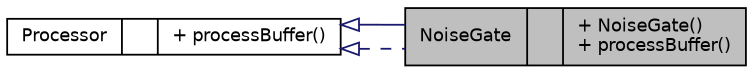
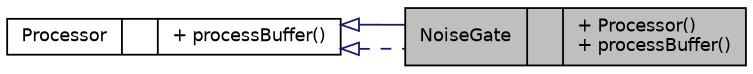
node "NoiseGate": text "+ NoiseGate()" -> "+ Processor()"
